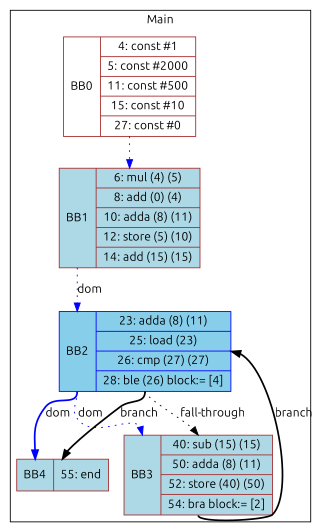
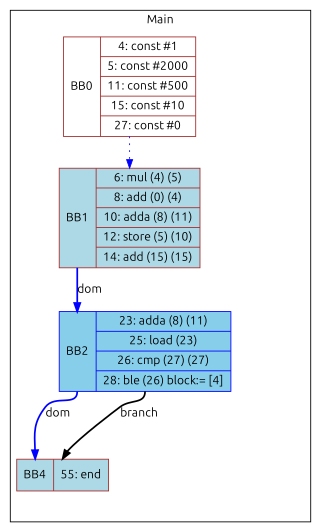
edge "BB1" -> "BB2": style dotted -> bold
node "BB3": removed
